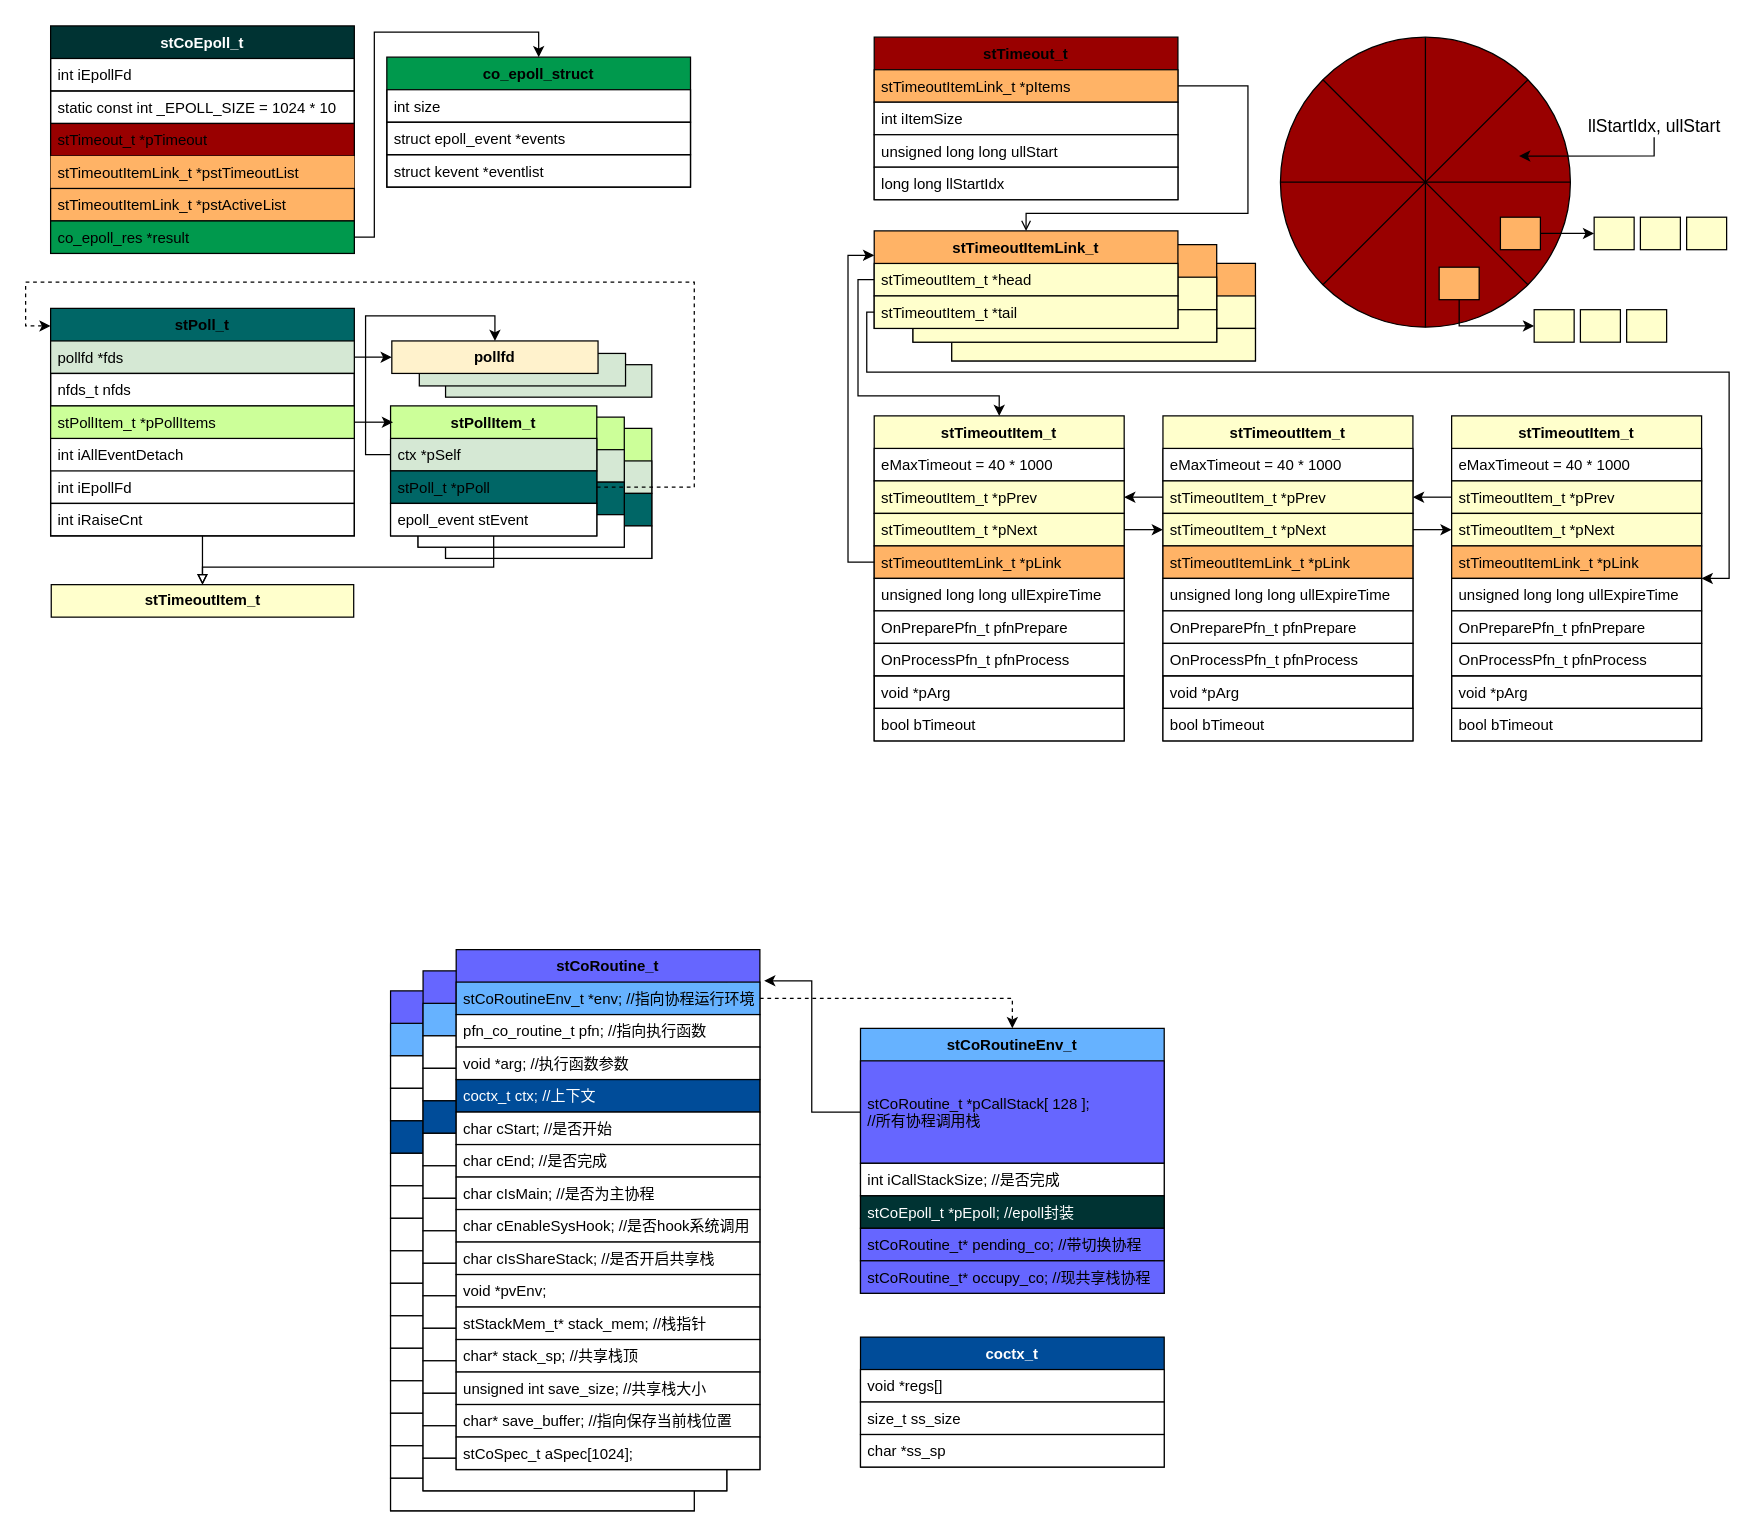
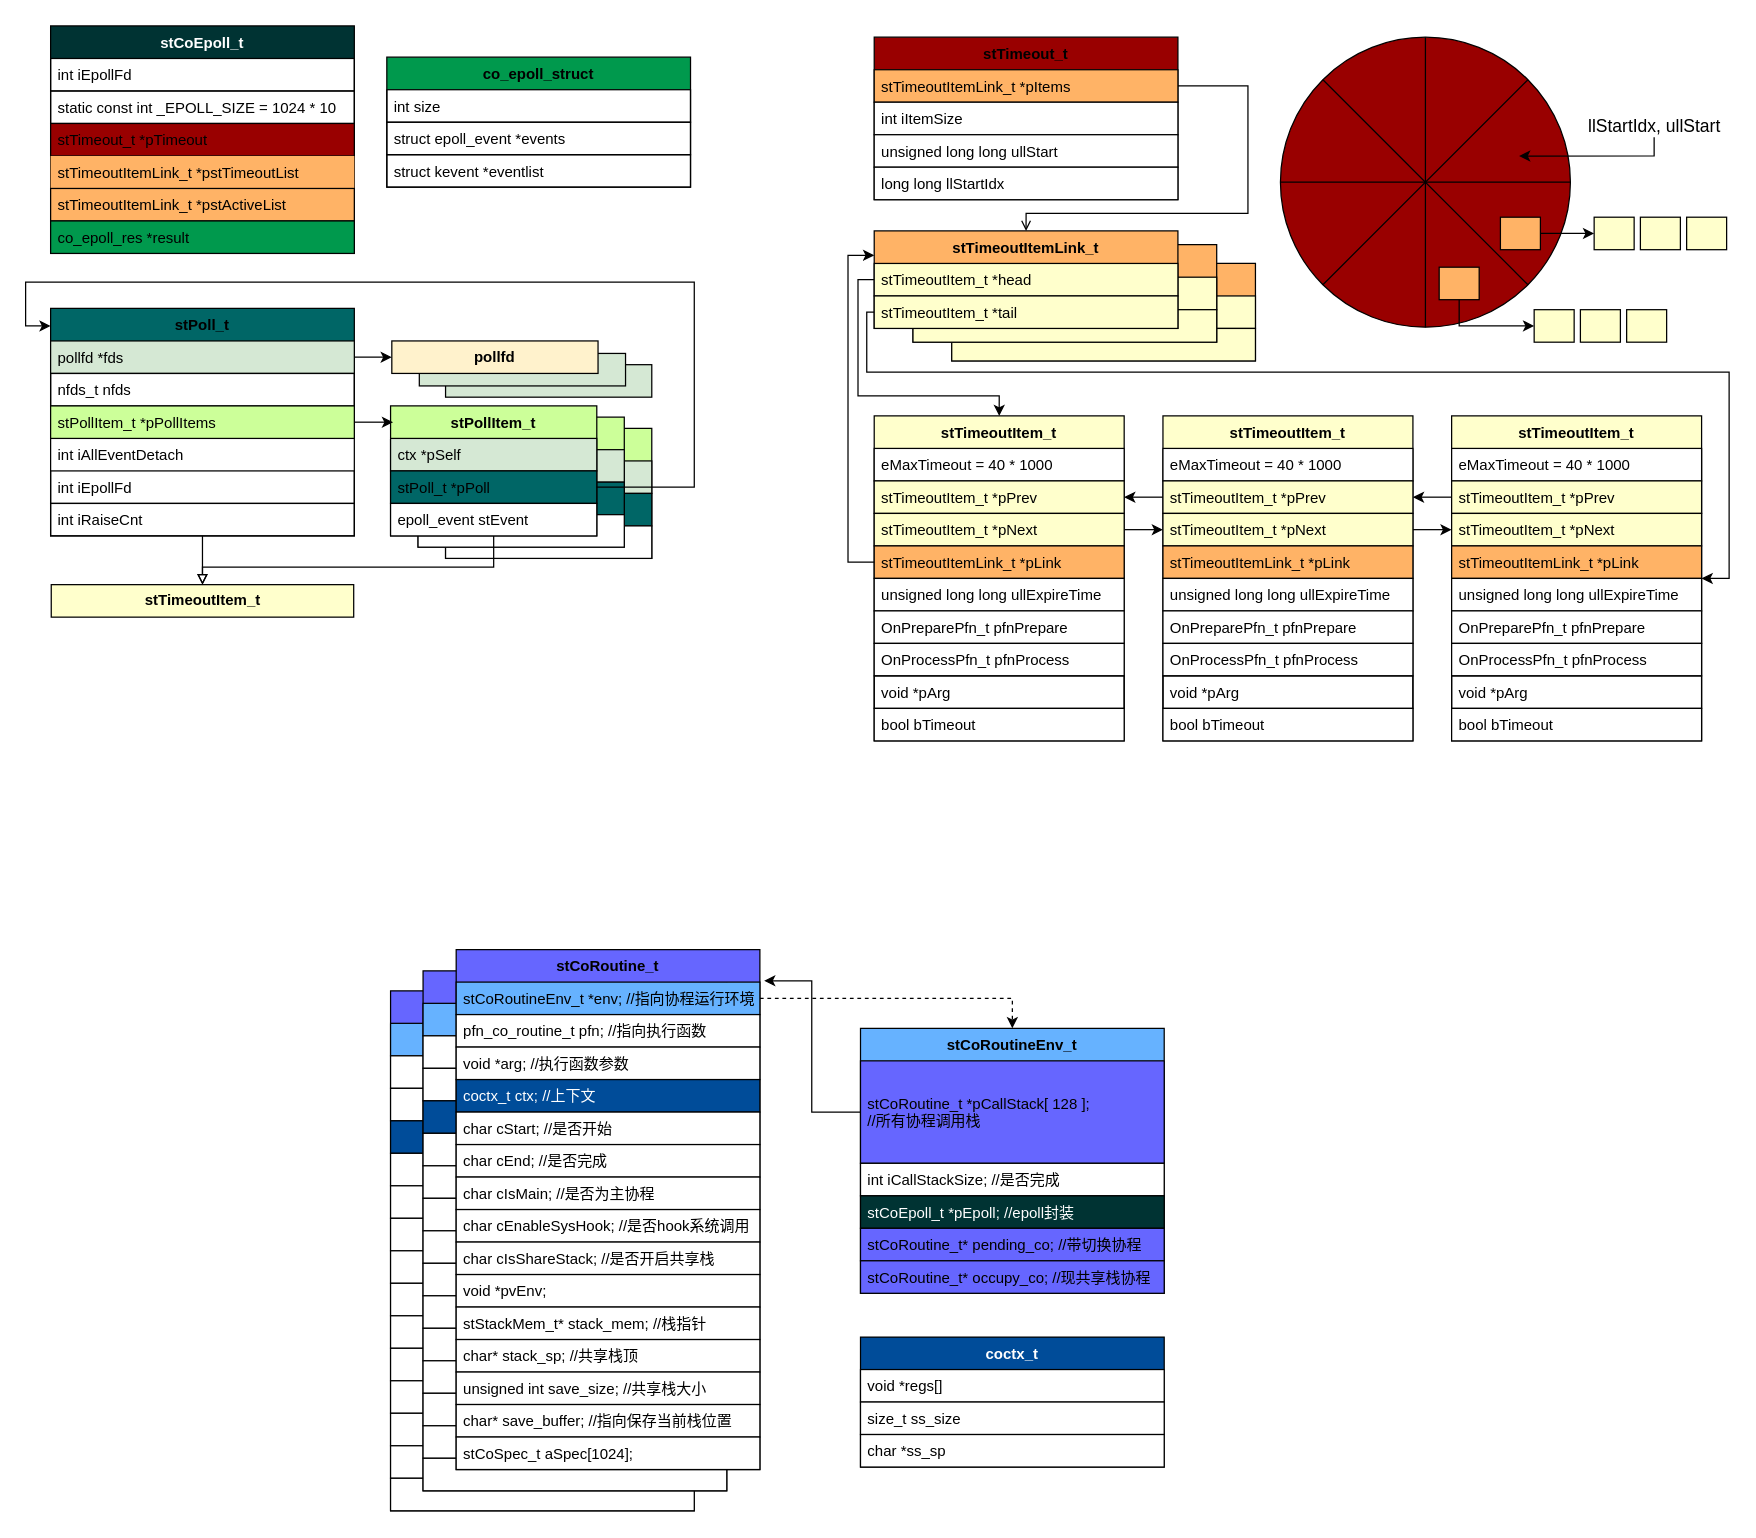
edge "co_epoll_res *result" -> "co_epoll_struct": removed
edge "stPoll_t *pPoll" -> "stPoll_t": style dashed -> solid
edge "ctx *pSelf" -> "pollfd": removed
